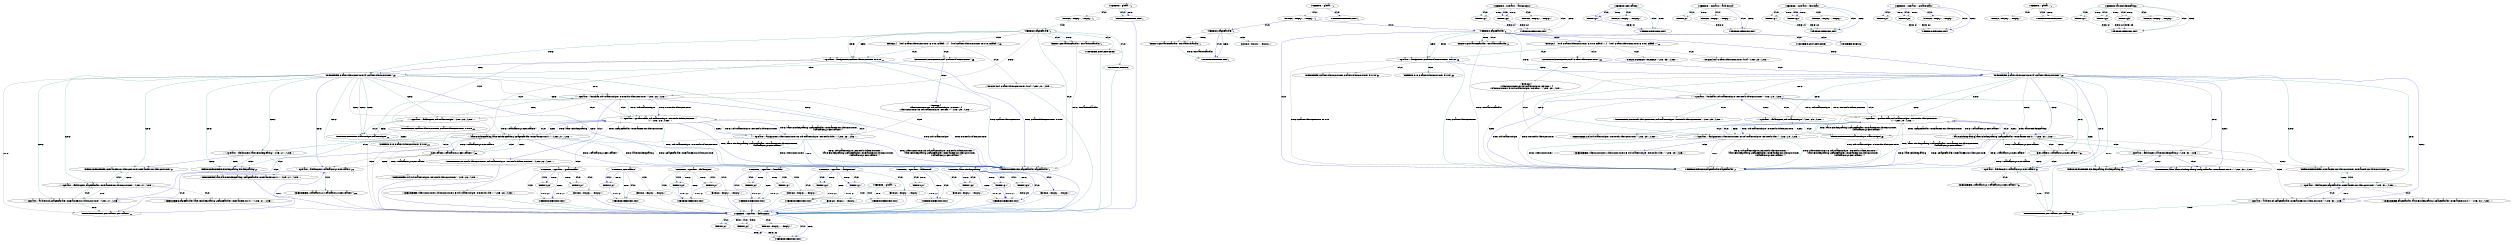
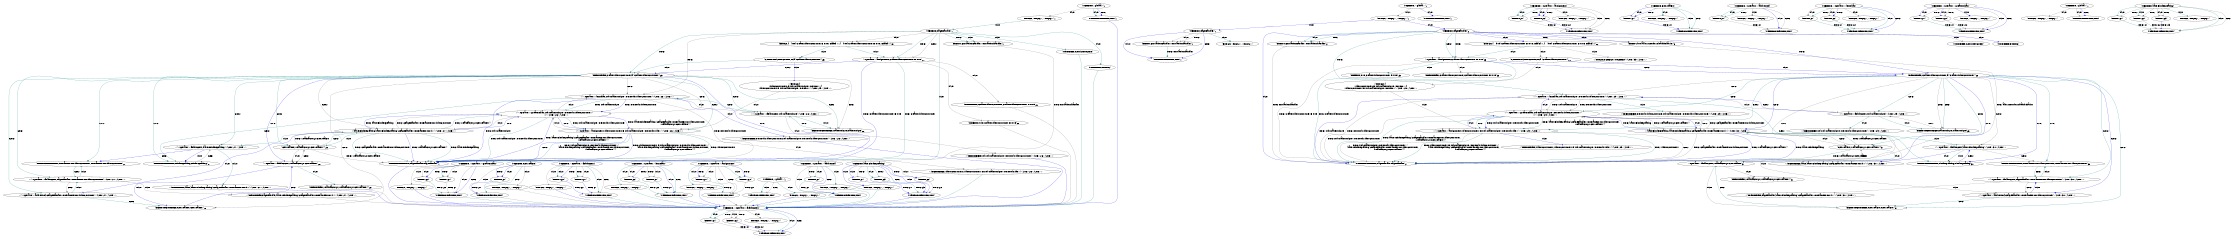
node "(PARAM,bool allow_set_download_behavior)": added
node "<(LOCAL,bool create_video_consumer: bool)<SUB>23</SUB>>": removed
node "<(LOCAL,bool create_video_consumer: bool)<SUB>20</SUB>>": removed
